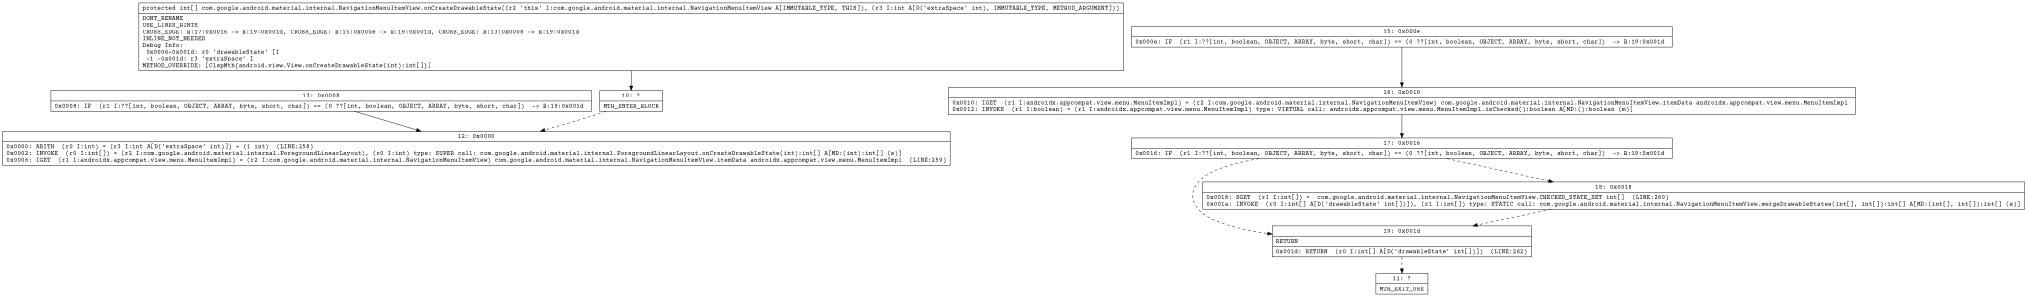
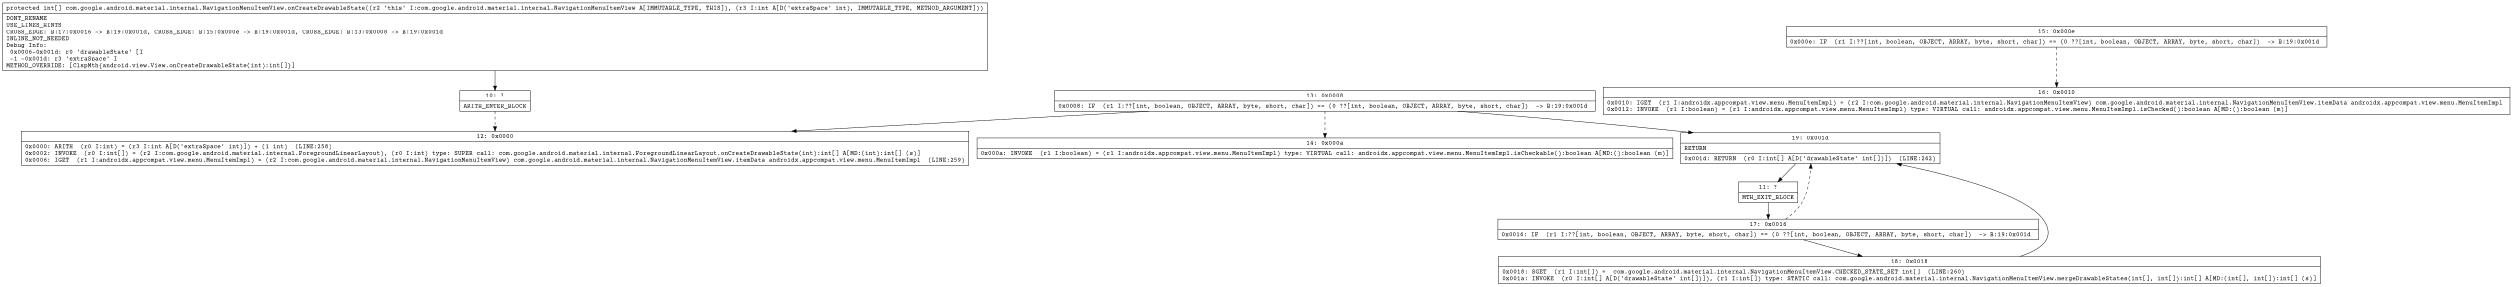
edge "15: 0x000e" -> "16: 0x0010": style solid -> dashed
node "10: ?": text "MTH_ENTER_BLOCK" -> "ARITH_ENTER_BLOCK"
edge "13: 0x0008" -> "19: 0x001d": added
edge "16: 0x0010" -> "17: 0x0016": now "11: ?" -> "17: 0x0016"
node "14: 0x000a": added
edge "17: 0x0016" -> "18: 0x0018": style dashed -> solid
edge "18: 0x0018" -> "19: 0x001d": style dashed -> solid
edge "19: 0x001d" -> "11: ?": style dashed -> solid
node "11: ?": text "MTH_EXIT_USE" -> "MTH_EXIT_BLOCK"
